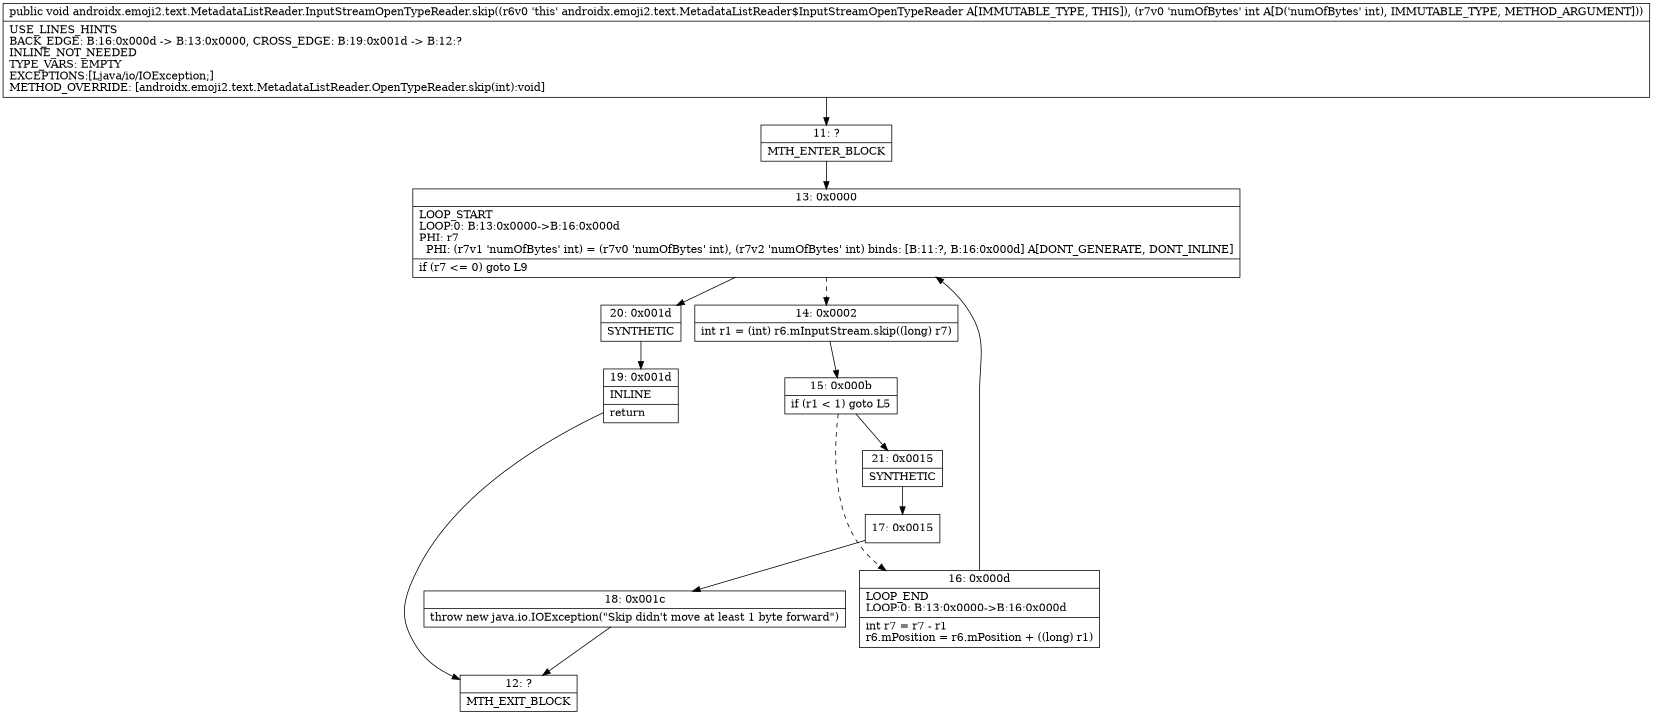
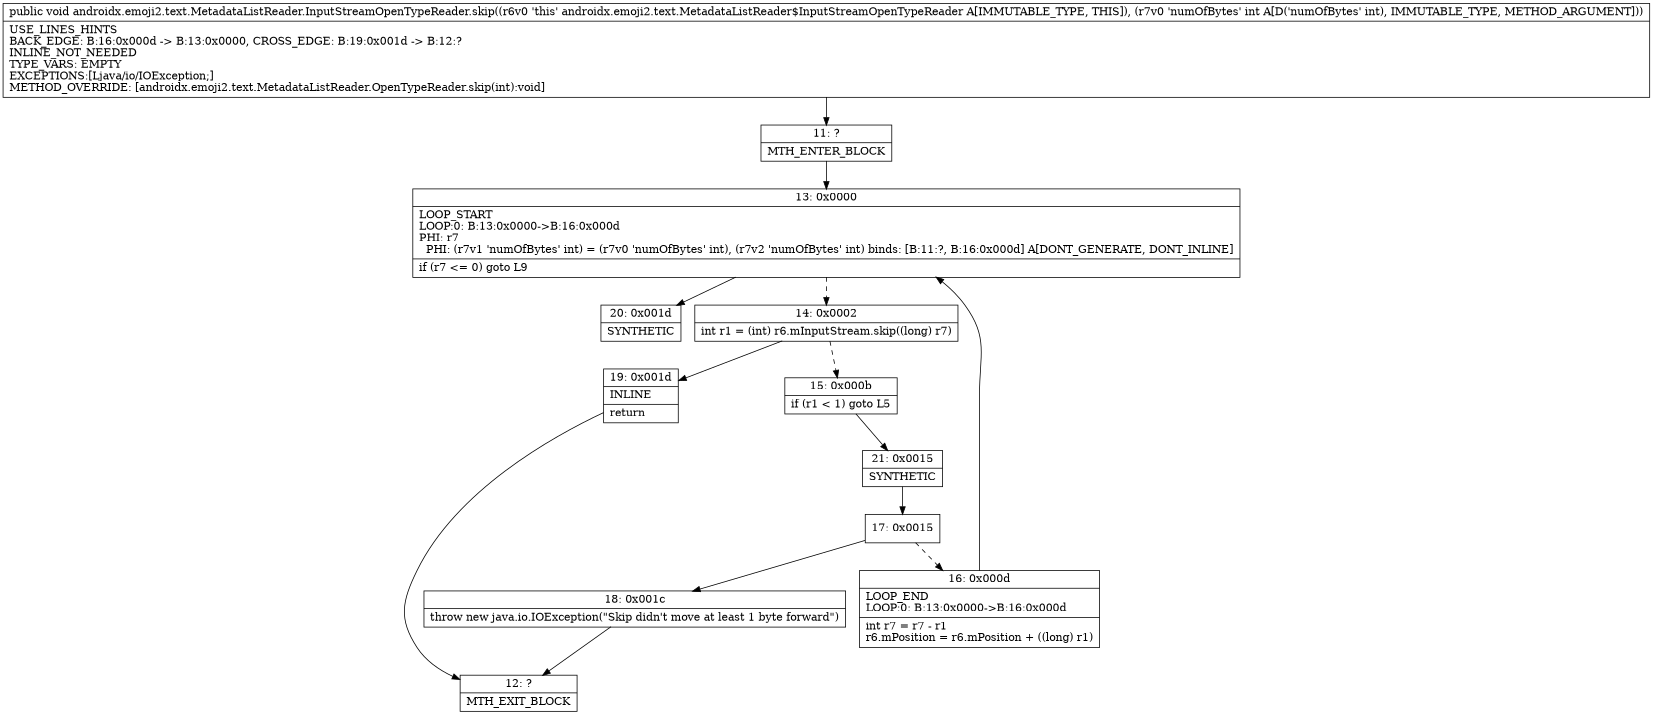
edge "20: 0x001d" -> "19: 0x001d": now "14: 0x0002" -> "19: 0x001d"
edge "14: 0x0002" -> "15: 0x000b": style solid -> dashed
edge "15: 0x000b" -> "16: 0x000d": now "17: 0x0015" -> "16: 0x000d"
